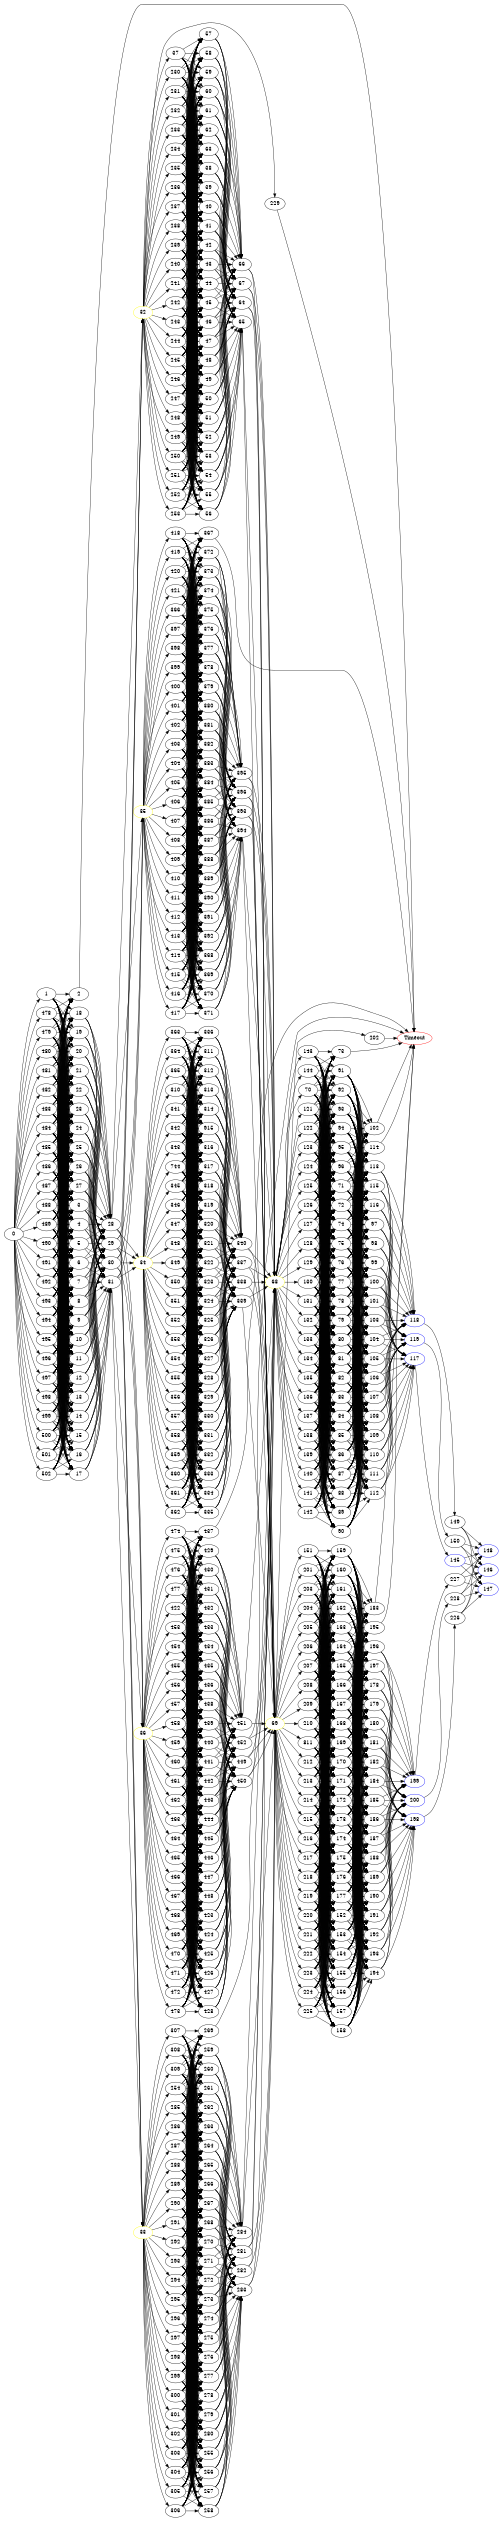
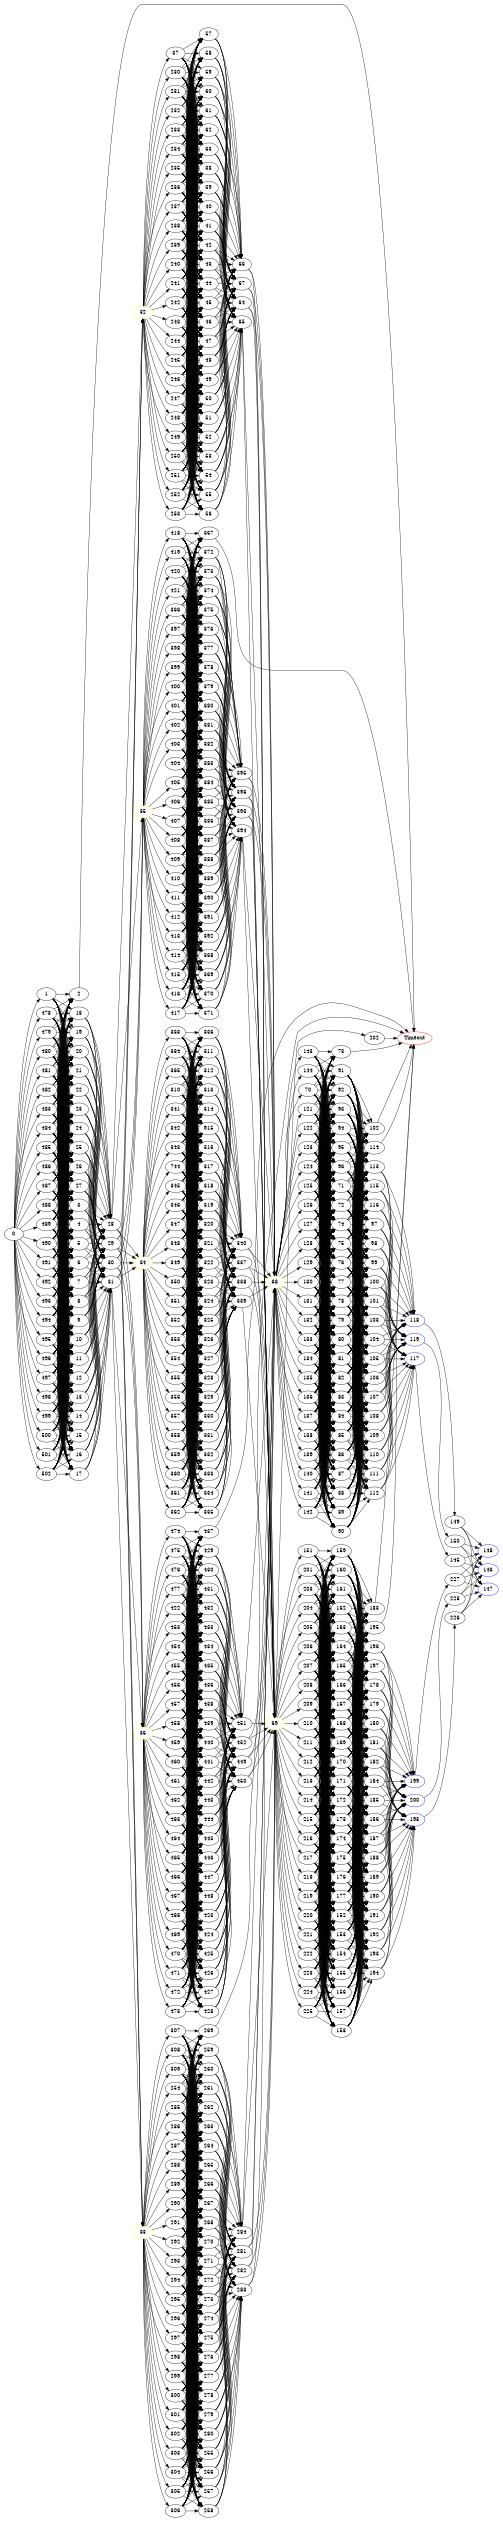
node "229": removed
edge "35" -> "404": removed
node "145": color blue -> black
node "811": label "811" -> "211"
